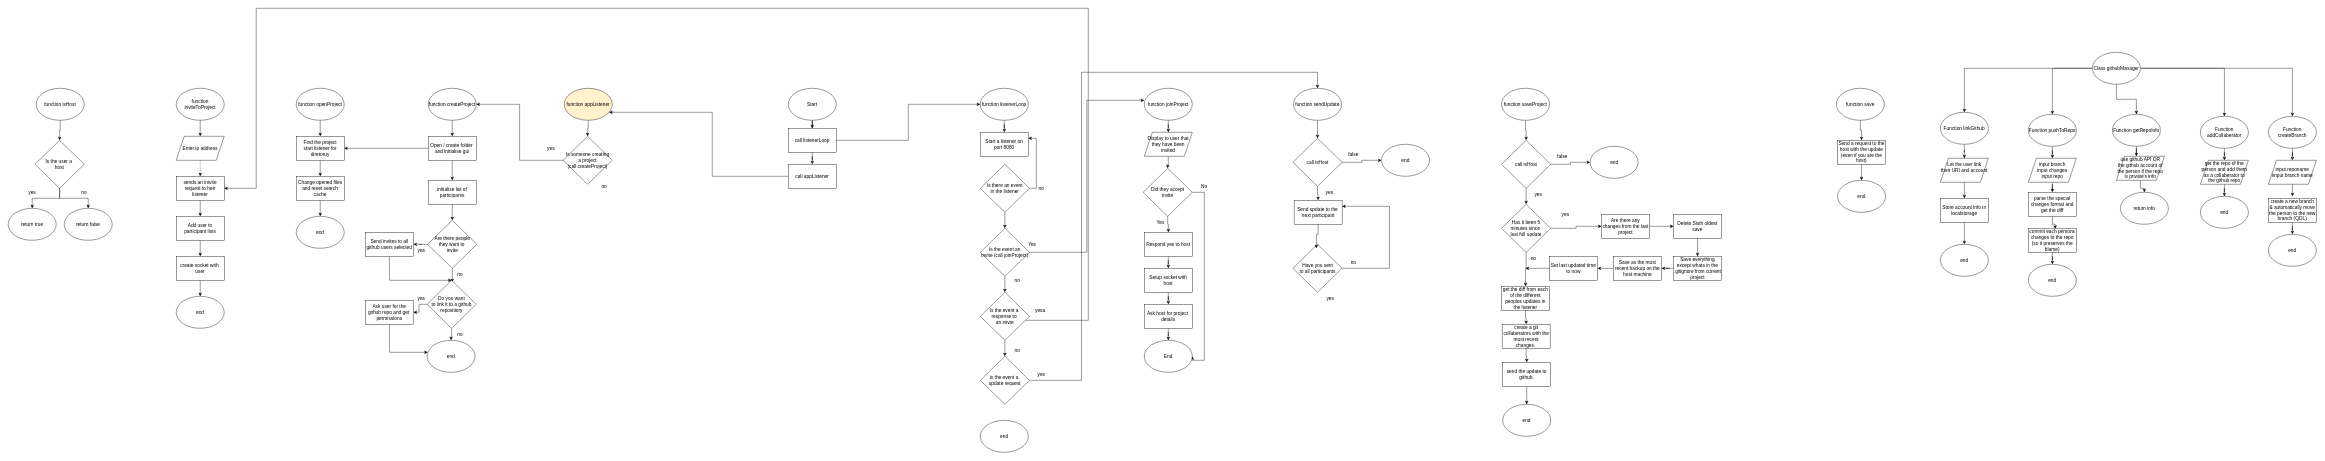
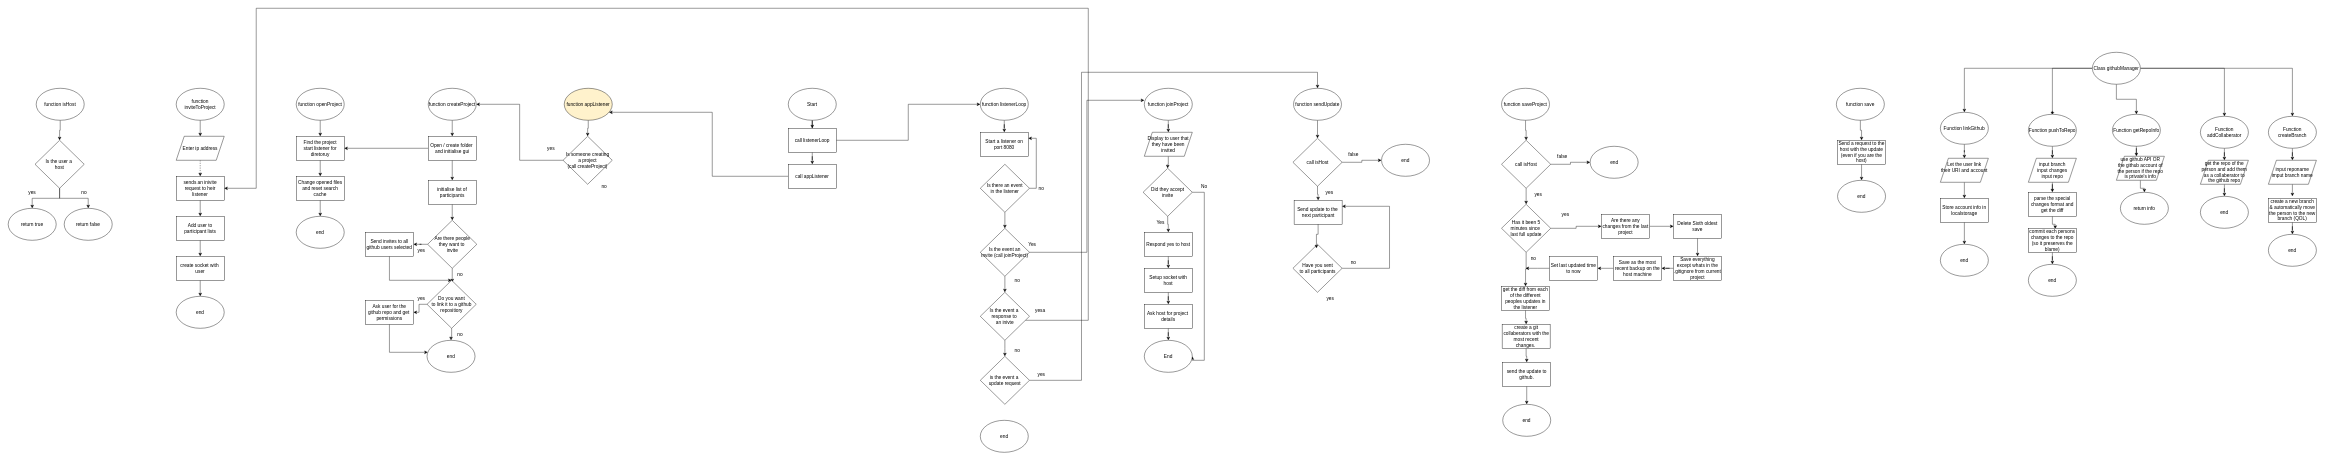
edge "Class githubManager" -> "Function pushToRepo": arrowhead classic -> diamond
